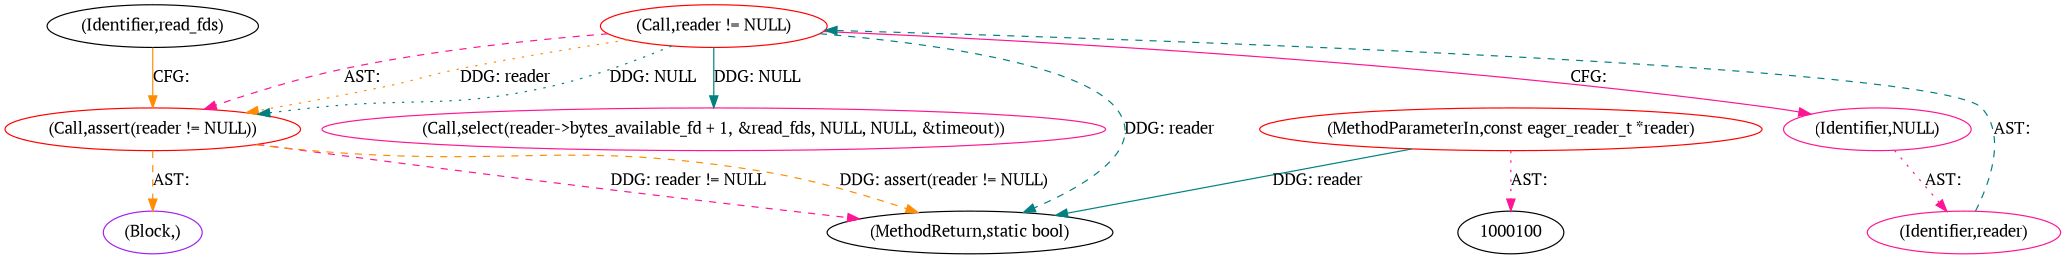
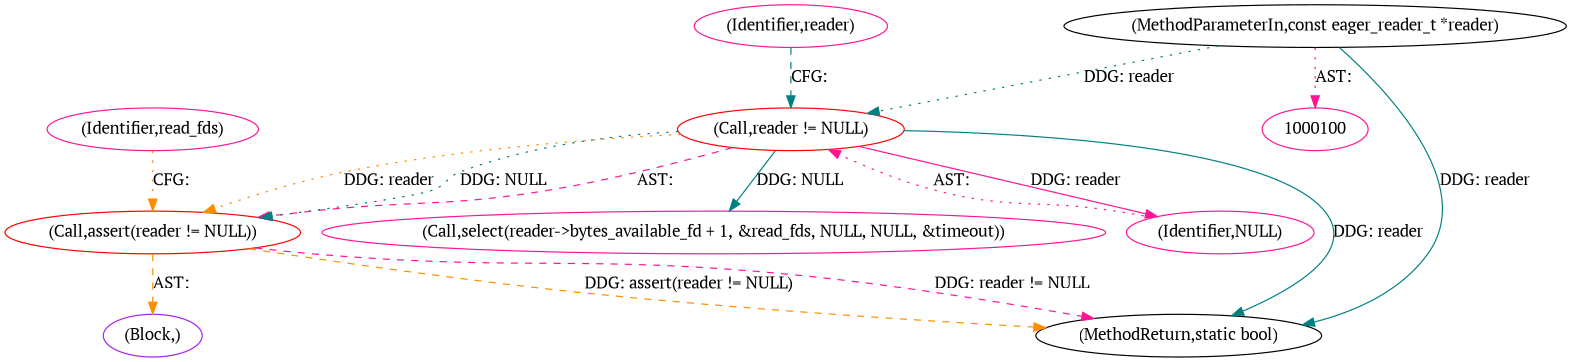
node "(Identifier,read_fds)": color black -> deeppink
edge "(Call,reader != NULL)" -> "(MethodReturn,static bool)": style dashed -> solid
edge "(Identifier,read_fds)" -> "(Call,assert(reader != NULL))": style solid -> dotted
edge "(MethodParameterIn,const eager_reader_t *reader)" -> "(Call,reader != NULL)": added, label "DDG: reader"
edge "(Call,reader != NULL)" -> "(Identifier,NULL)": label "CFG: " -> "DDG: reader"
node "(MethodParameterIn,const eager_reader_t *reader)": color red -> black
edge "(Identifier,reader)" -> "(Call,reader != NULL)": label "AST: " -> "CFG: "
edge "(Identifier,NULL)" -> "(Identifier,reader)": now "(Identifier,NULL)" -> "(Call,reader != NULL)"
node "1000100": color black -> deeppink
